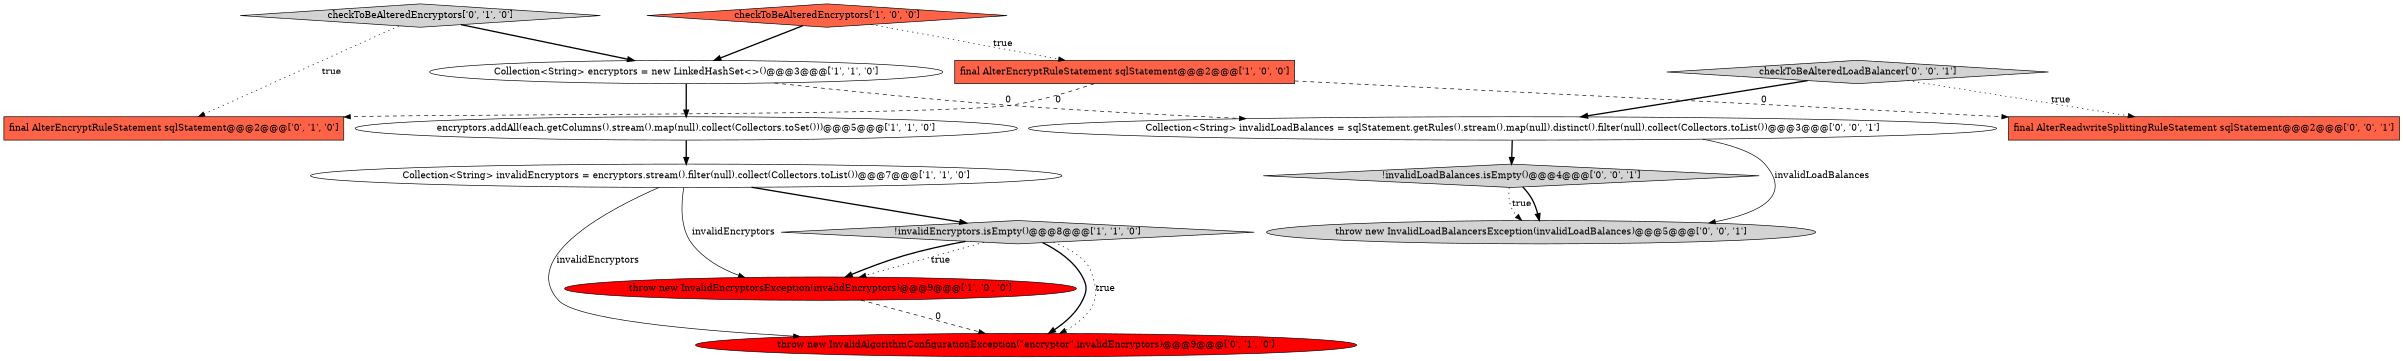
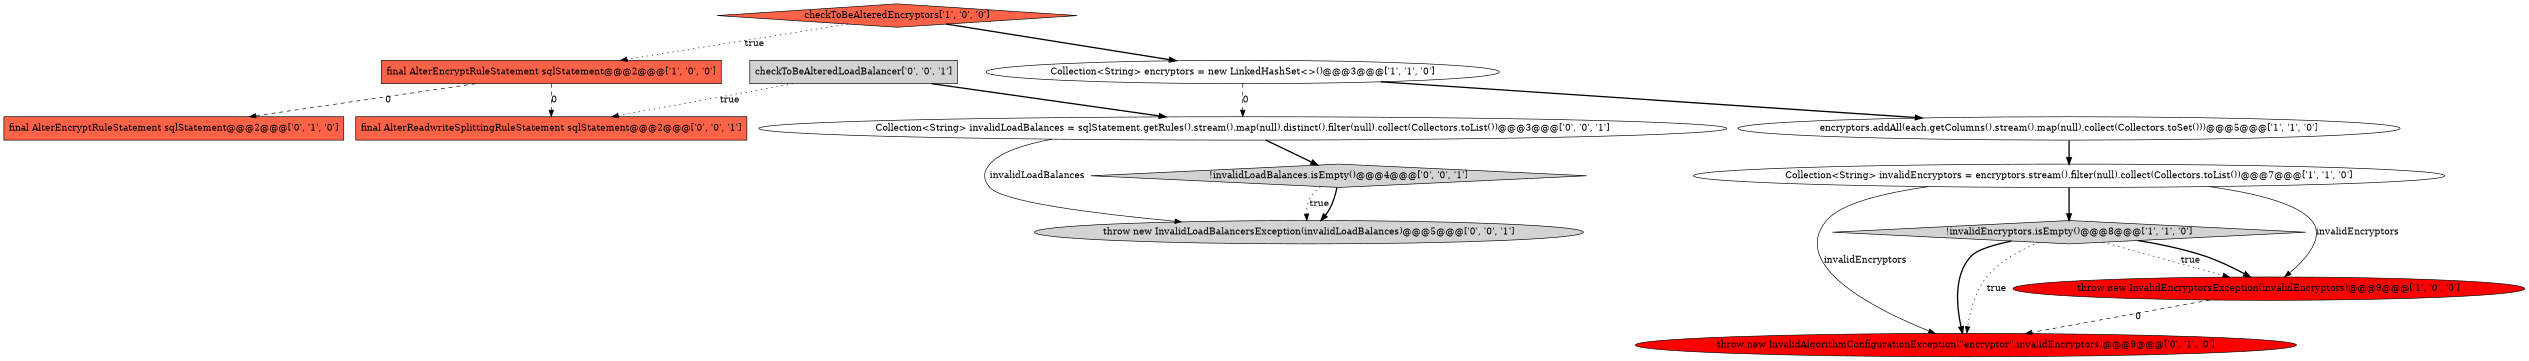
node "checkToBeAlteredEncryptors['0', '1', '0']": removed
node "checkToBeAlteredLoadBalancer['0', '0', '1']": shape diamond -> box
